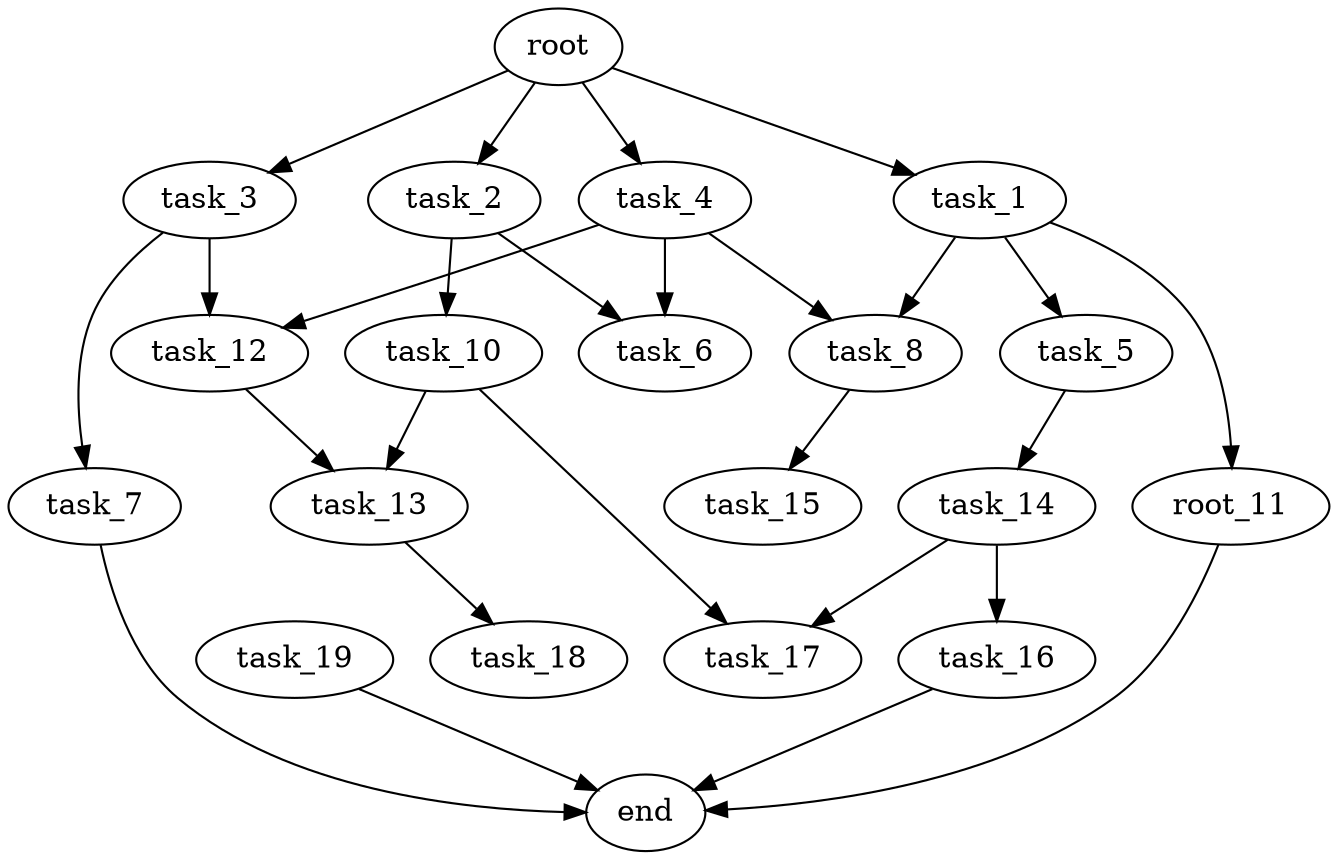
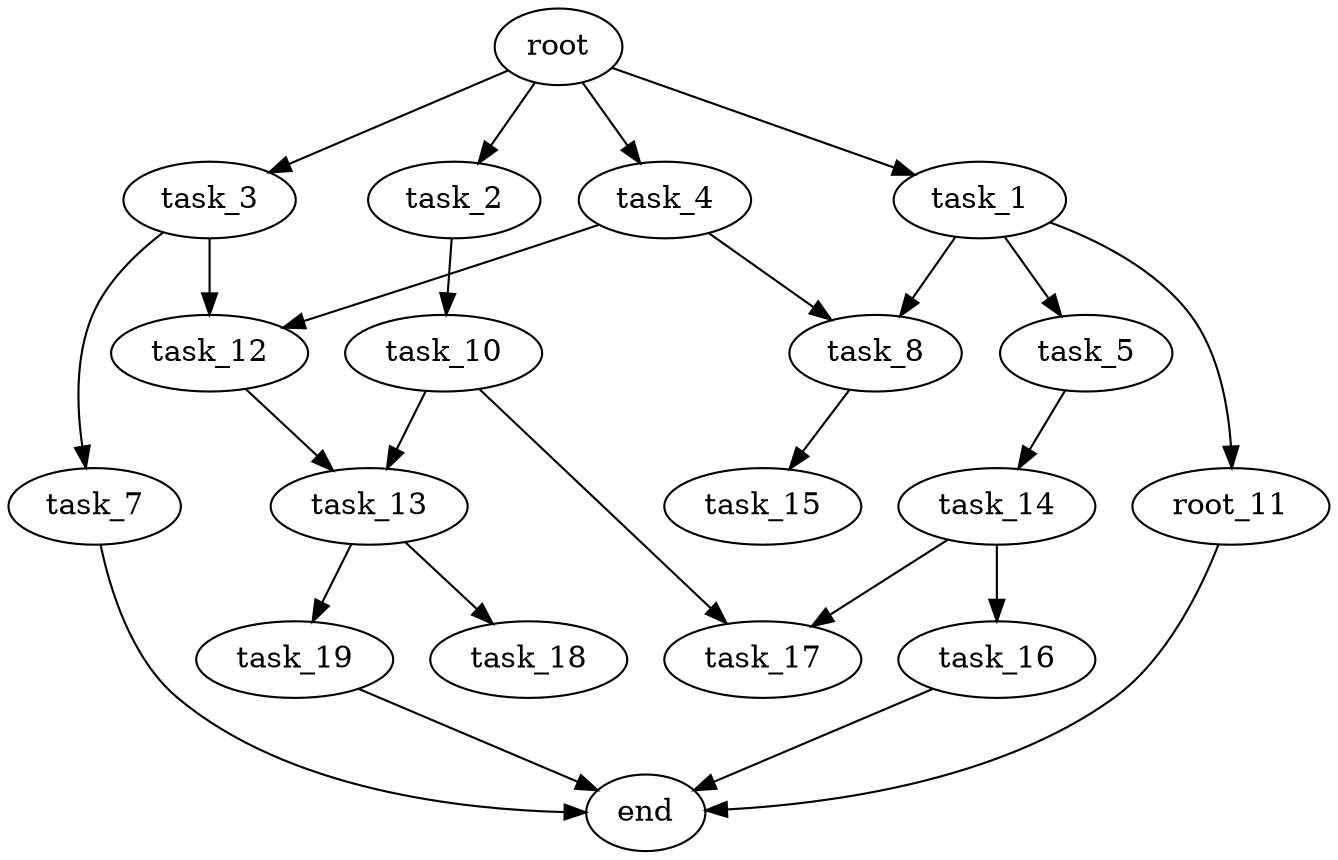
node "task_6": removed
edge "task_13" -> "task_19": added
